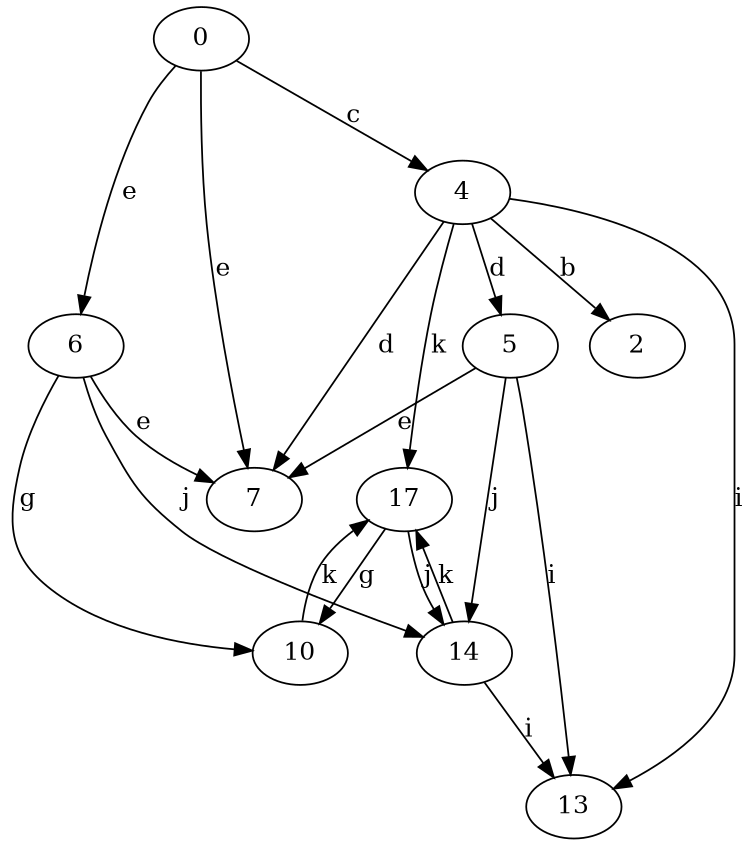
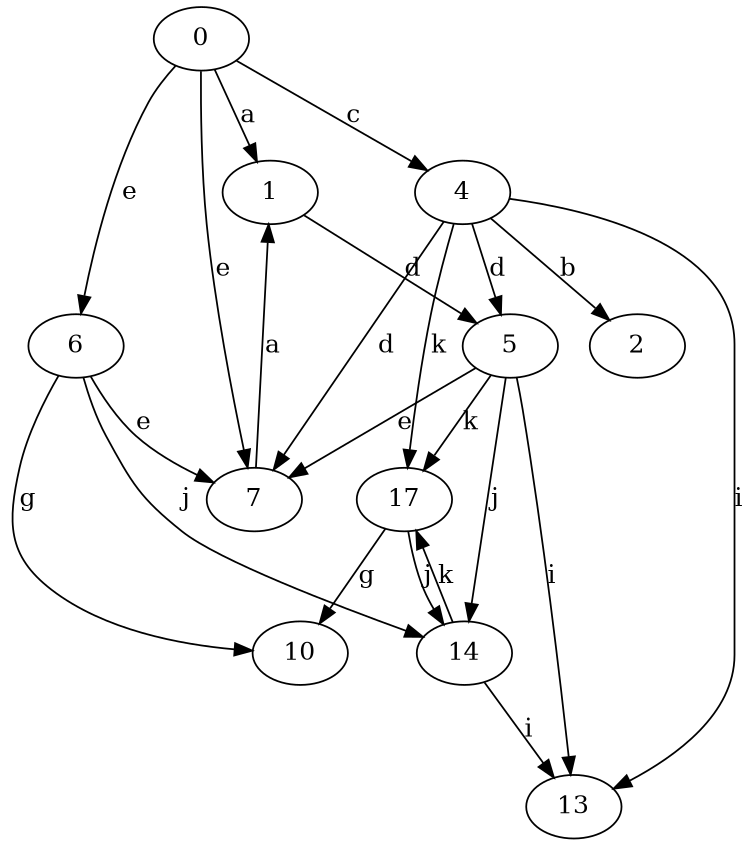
node "1": added
edge "10" -> "17": now "5" -> "17"
